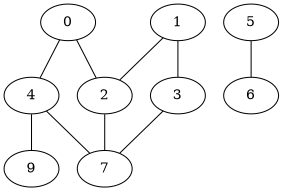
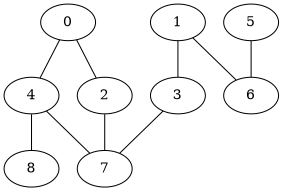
edge "1" -- "2": now "1" -- "6"
node "9": label "9" -> "8"
